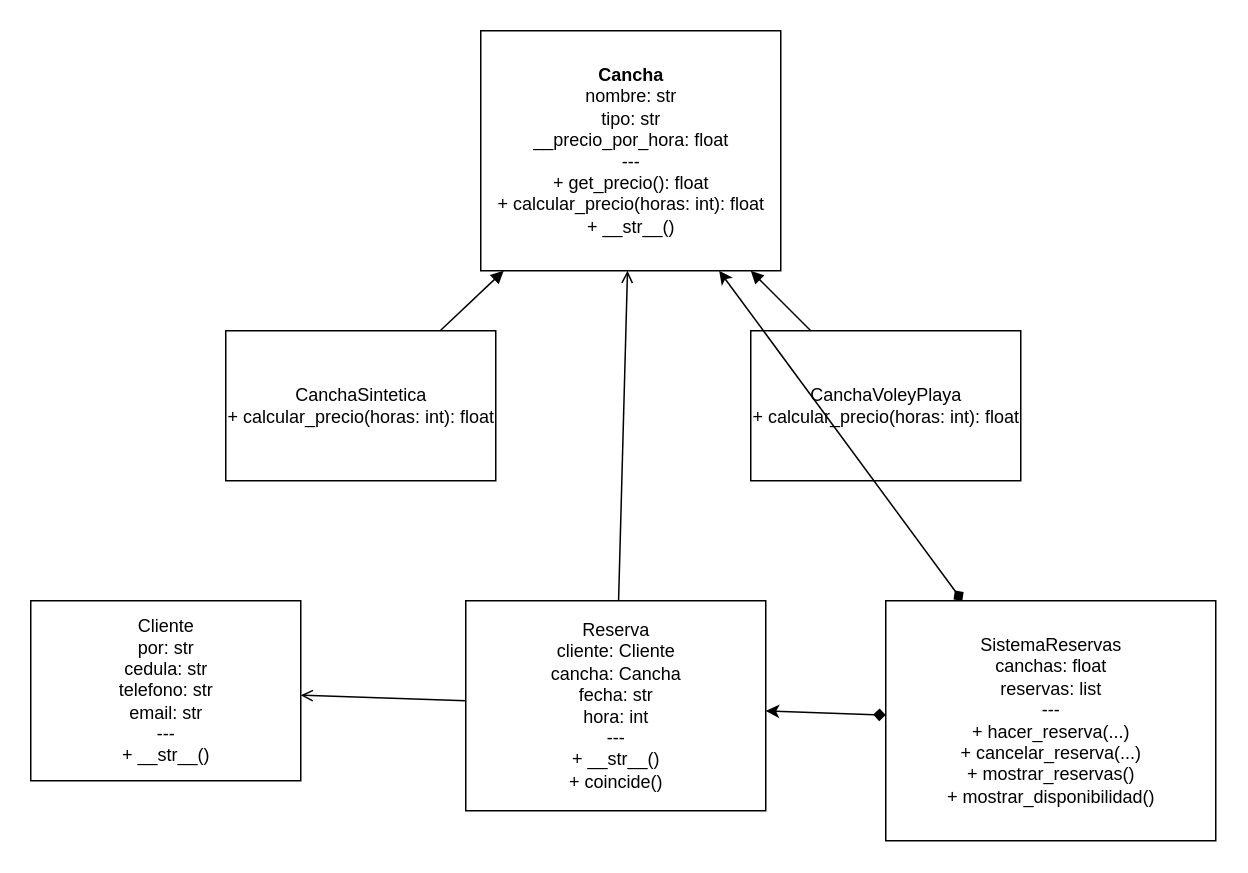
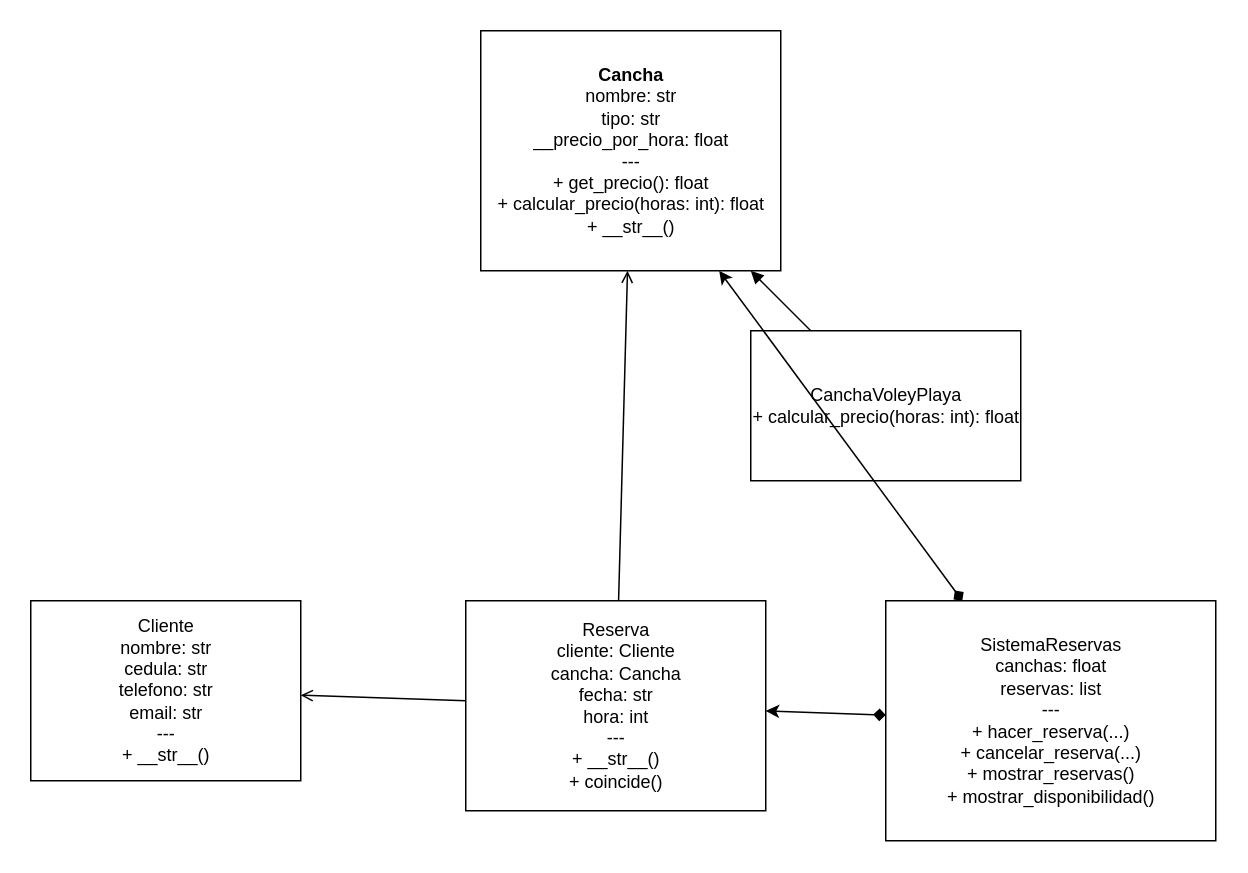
edge "CanchaSintetica + calcular_precio(horas: int): float" -> "Cancha nombre: str tipo: str __precio_por_hora: float --- + get_precio(): float + calcular_precio(horas: int): float + __str__()": removed
node "CanchaSintetica + calcular_precio(horas: int): float": removed
node "Cliente por: str cedula: str telefono: str email: str --- + __str__()": label "Cliente por: str cedula: str telefono: str email: str --- + __str__()" -> "Cliente nombre: str cedula: str telefono: str email: str --- + __str__()"
